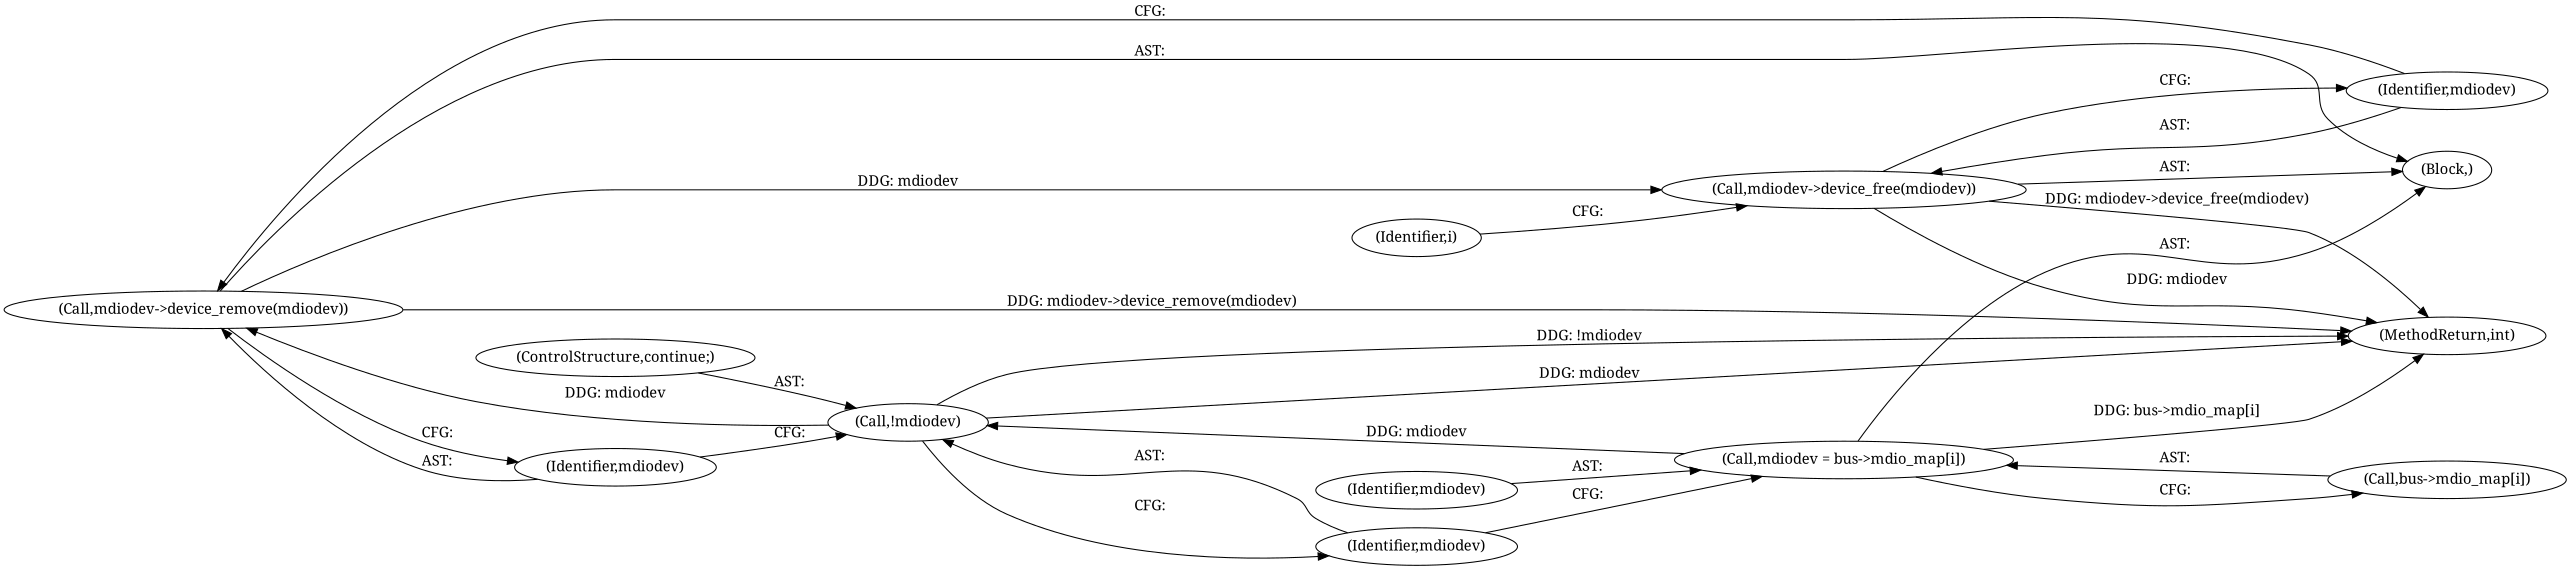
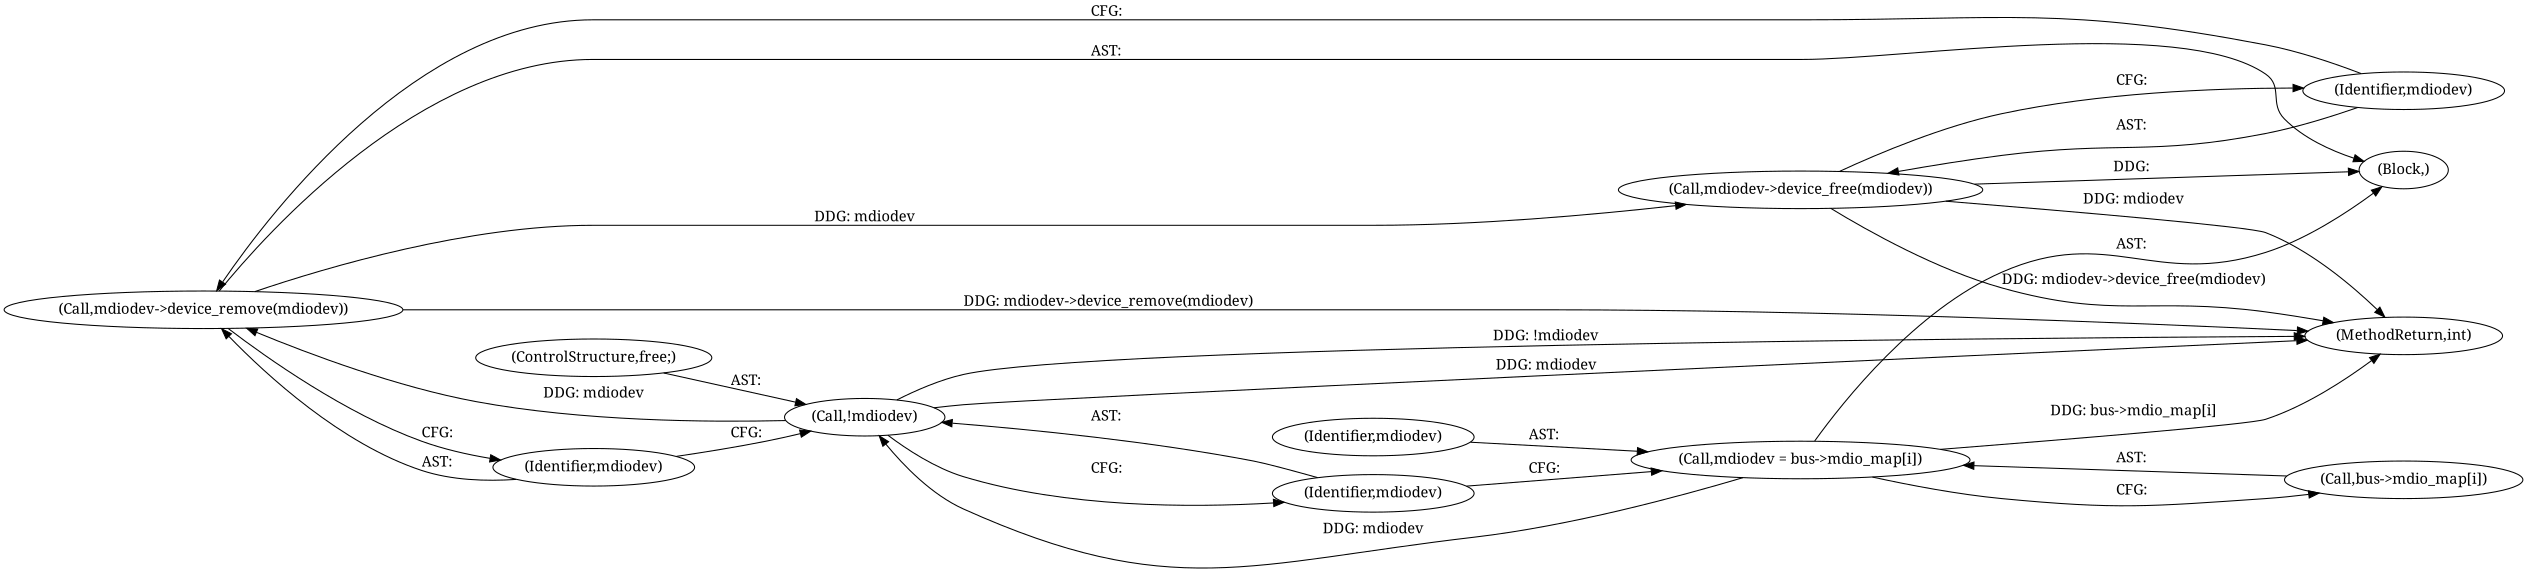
edge "(Call,mdiodev->device_free(mdiodev))" -> "(Block,)": label "AST: " -> "DDG: "
node "(Identifier,i)": removed
node "(ControlStructure,continue;)": label "(ControlStructure,continue;)" -> "(ControlStructure,free;)"
